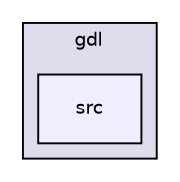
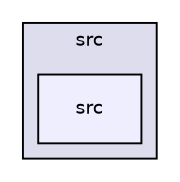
cluster "gdl": label "gdl" -> "src"
